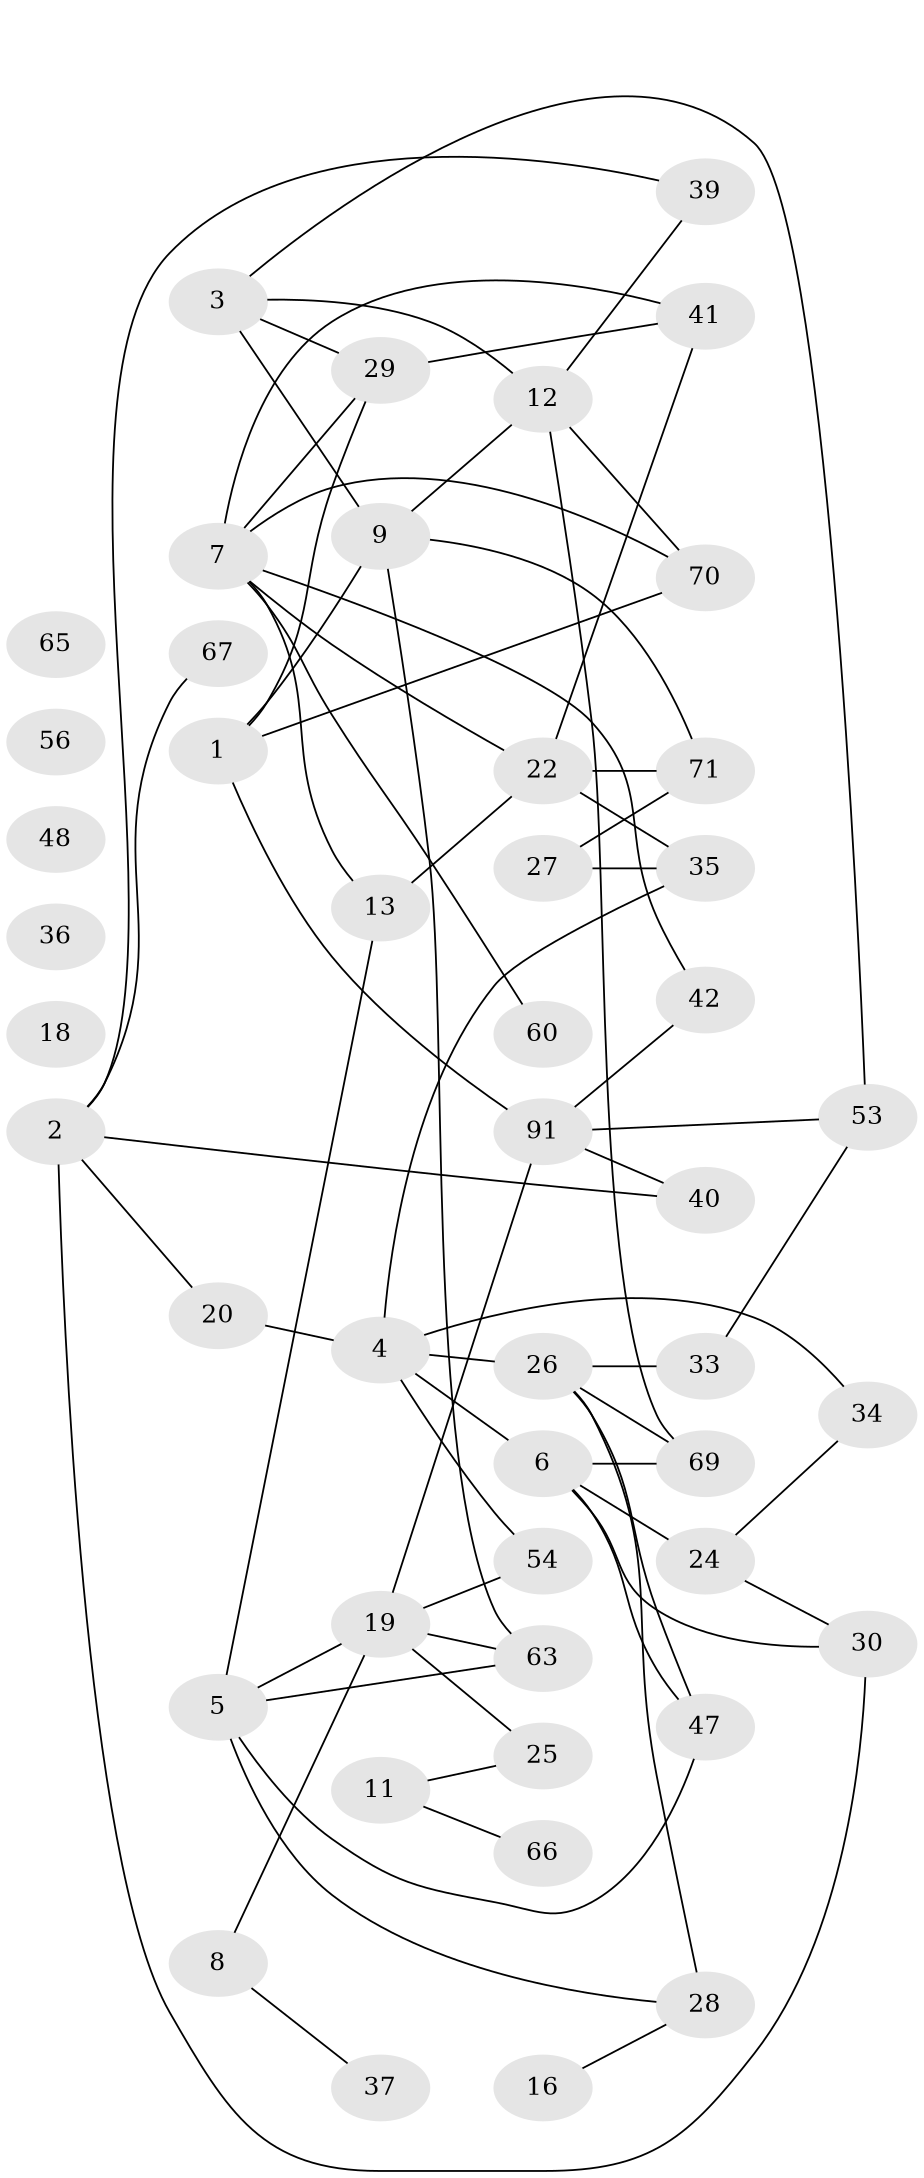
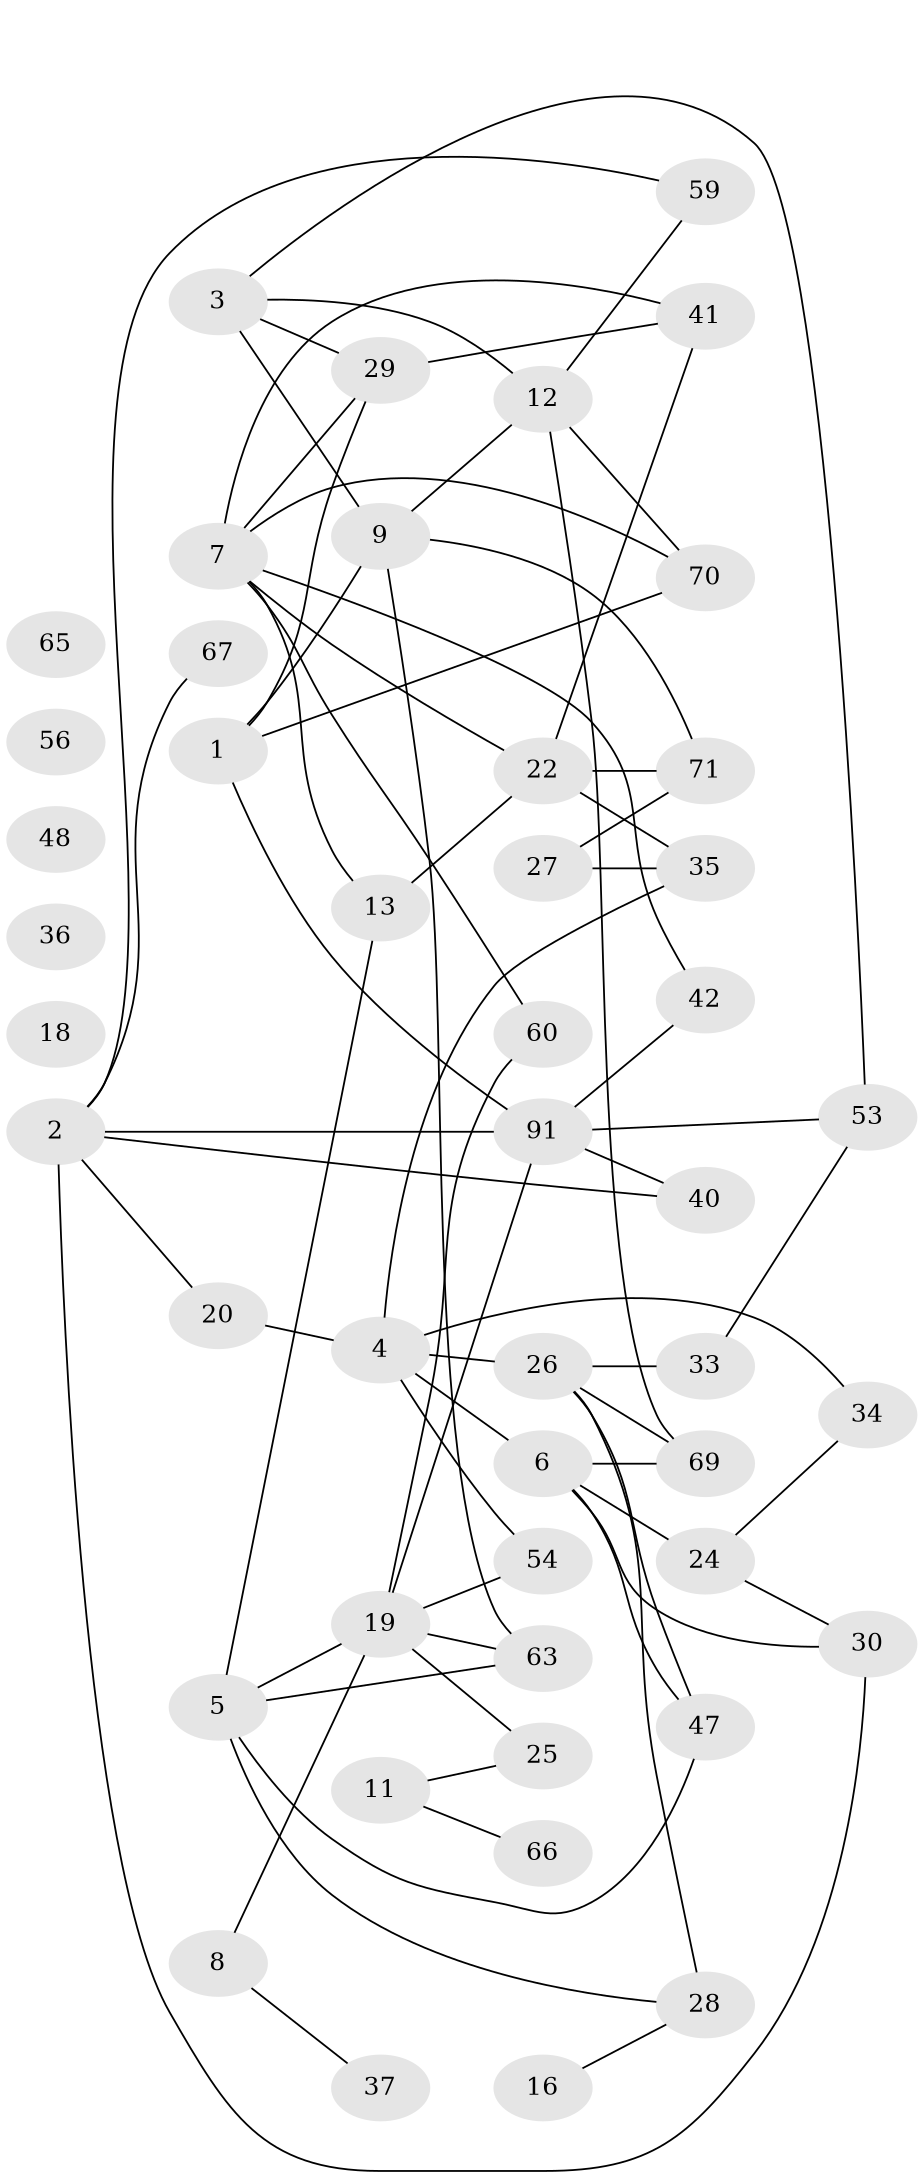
node "39": label "39" -> "59"
edge "2" -- "91": added
edge "60" -- "19": added
